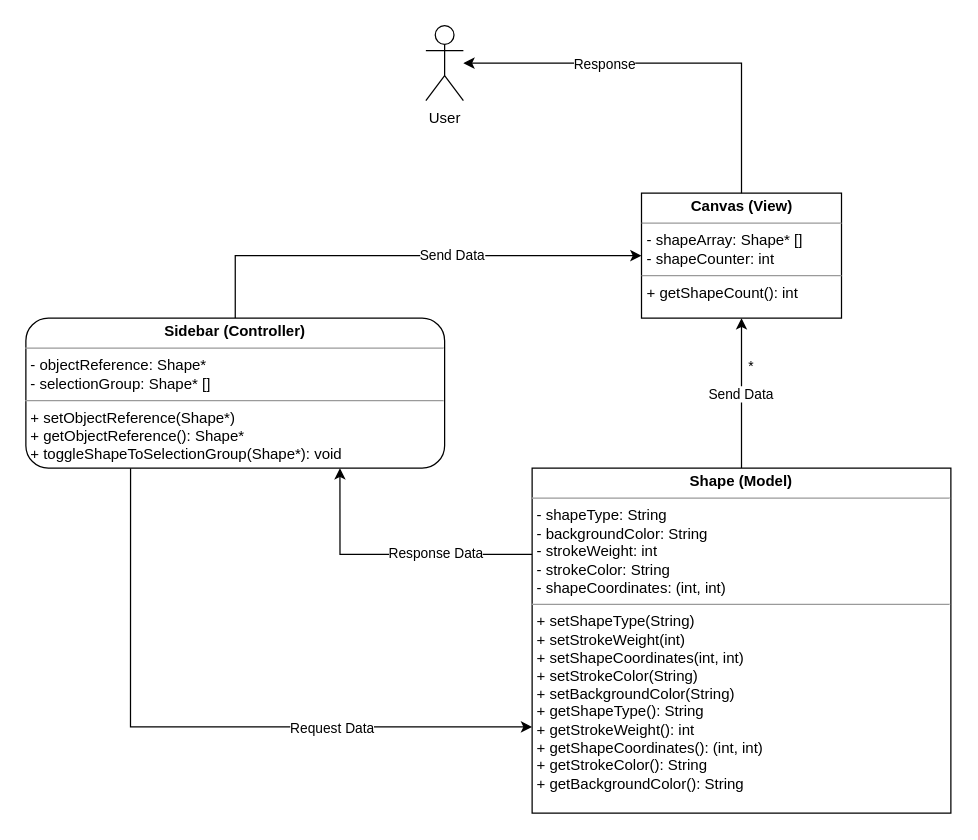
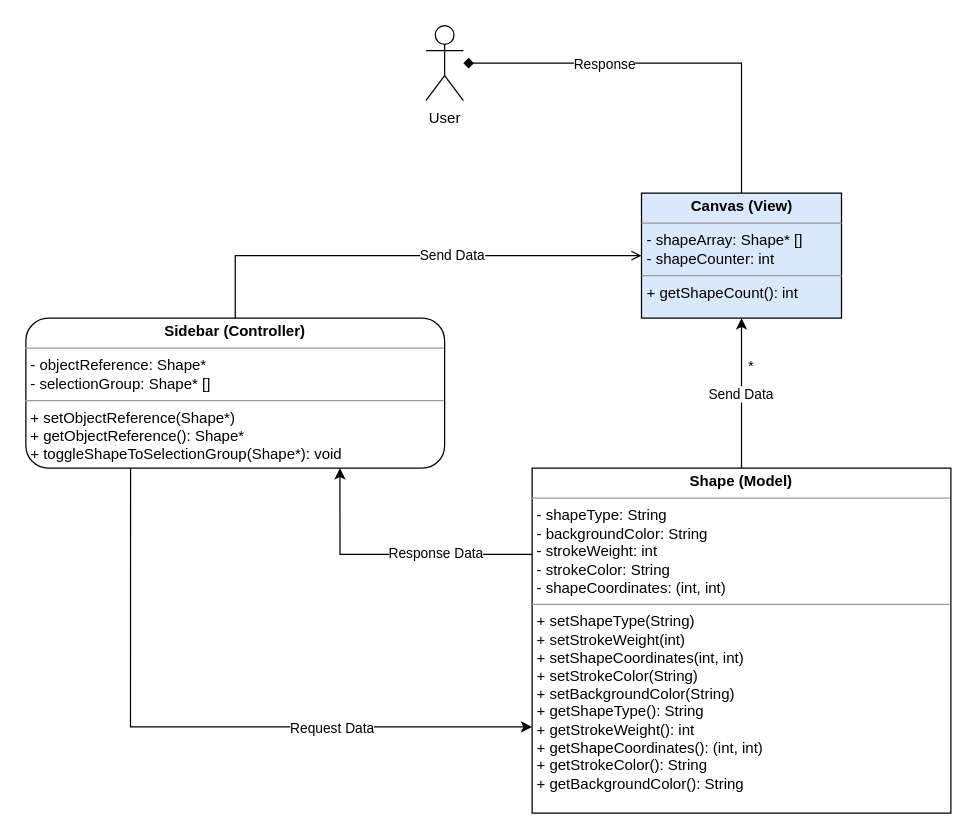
edge "Canvas (View) - shapeArray: Shape* [] - shapeCounter: int + getShapeCount(): int" -> "User": arrowhead classic -> diamond
edge "Sidebar (Controller) - objectReference: Shape* - selectionGroup: Shape* [] + setObjectReference(Shape*) + getObjectReference(): Shape* + toggleShapeToSelectionGroup(Shape*): void" -> "Canvas (View) - shapeArray: Shape* [] - shapeCounter: int + getShapeCount(): int": arrowhead classic -> open
node "Canvas (View) - shapeArray: Shape* [] - shapeCounter: int + getShapeCount(): int": fillcolor #ffffff -> #dae8fc
